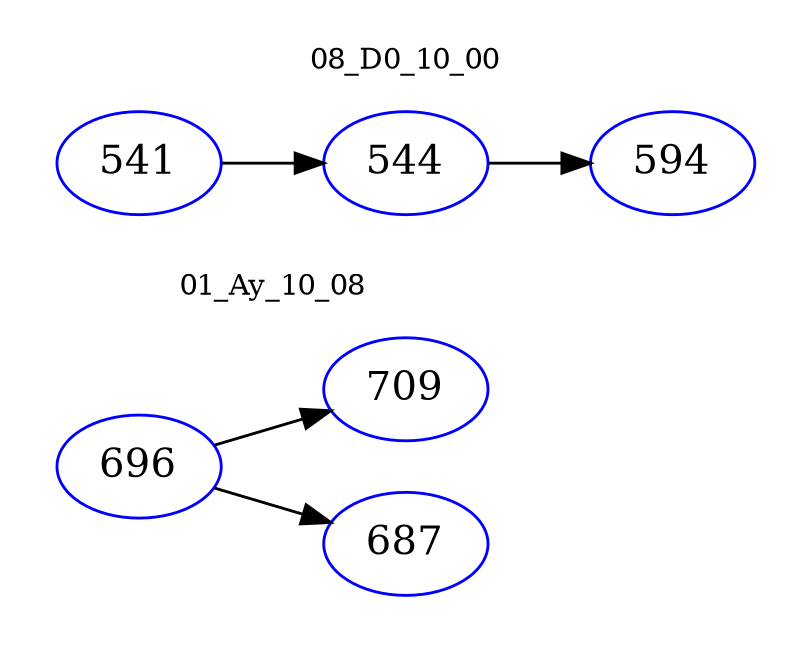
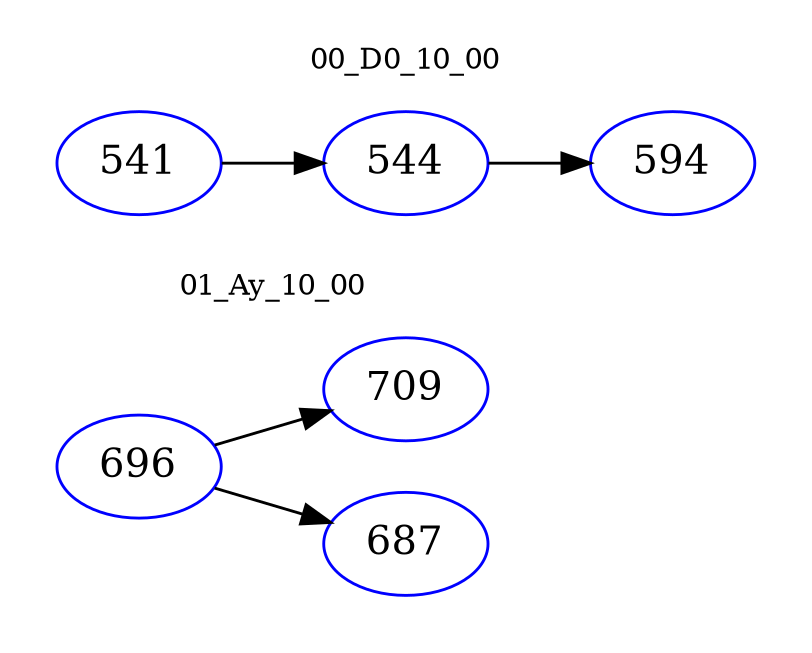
cluster "08_D0_10_00": label "08_D0_10_00" -> "00_D0_10_00"
cluster "01_Ay_10_08": label "01_Ay_10_08" -> "01_Ay_10_00"
